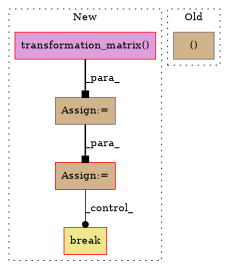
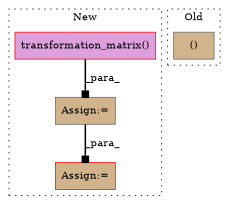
node "break": removed
